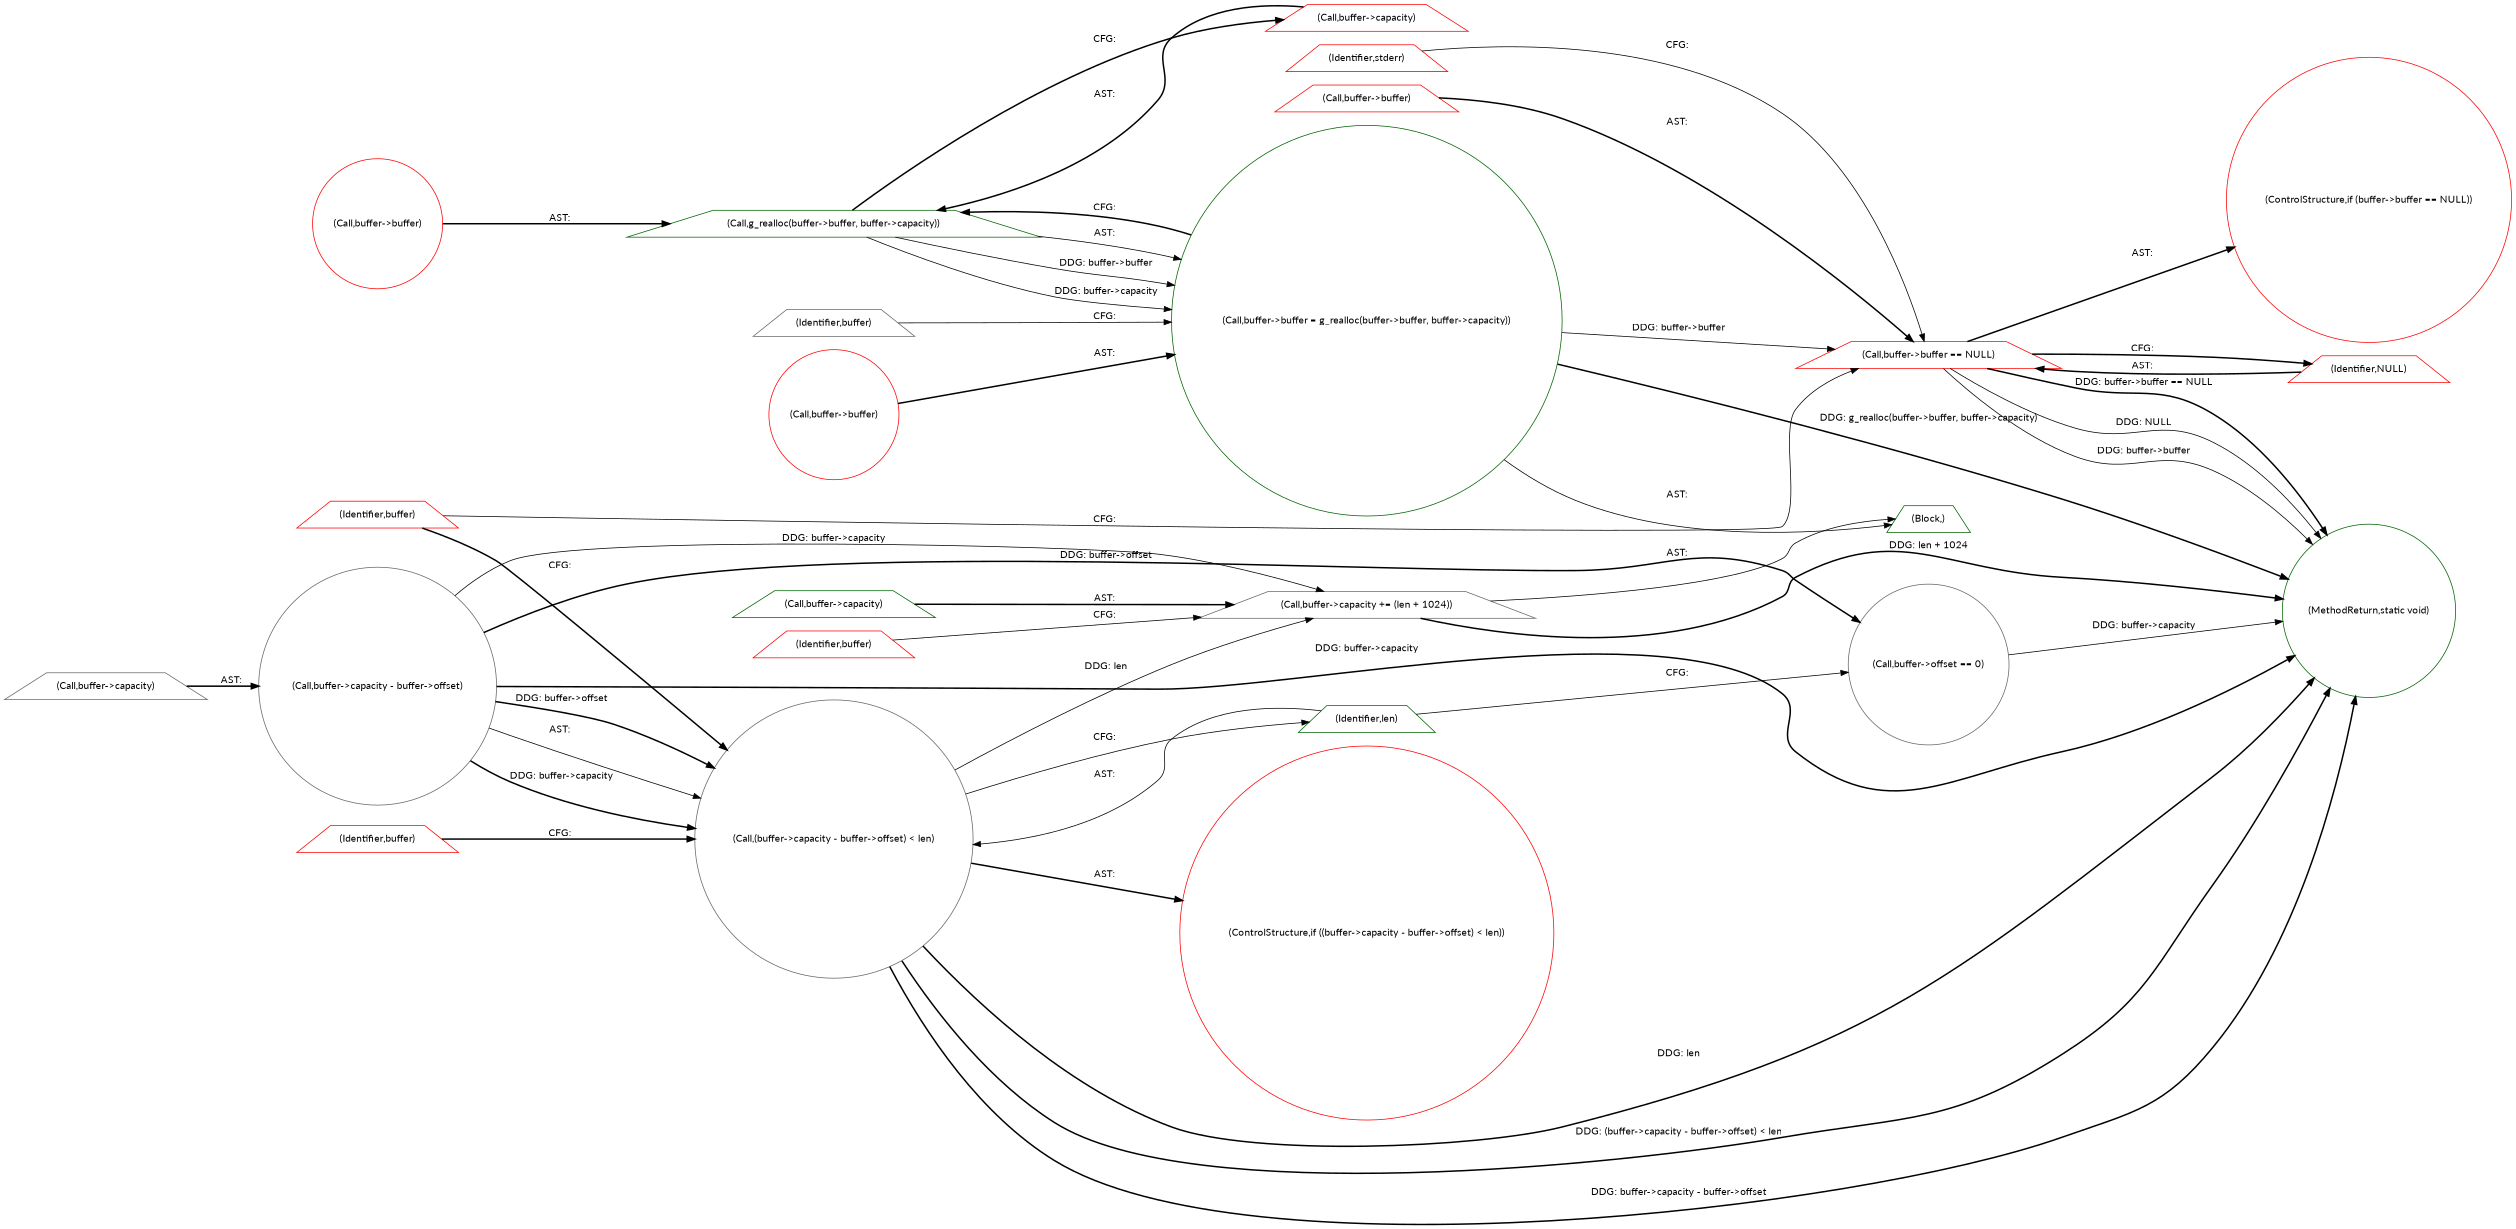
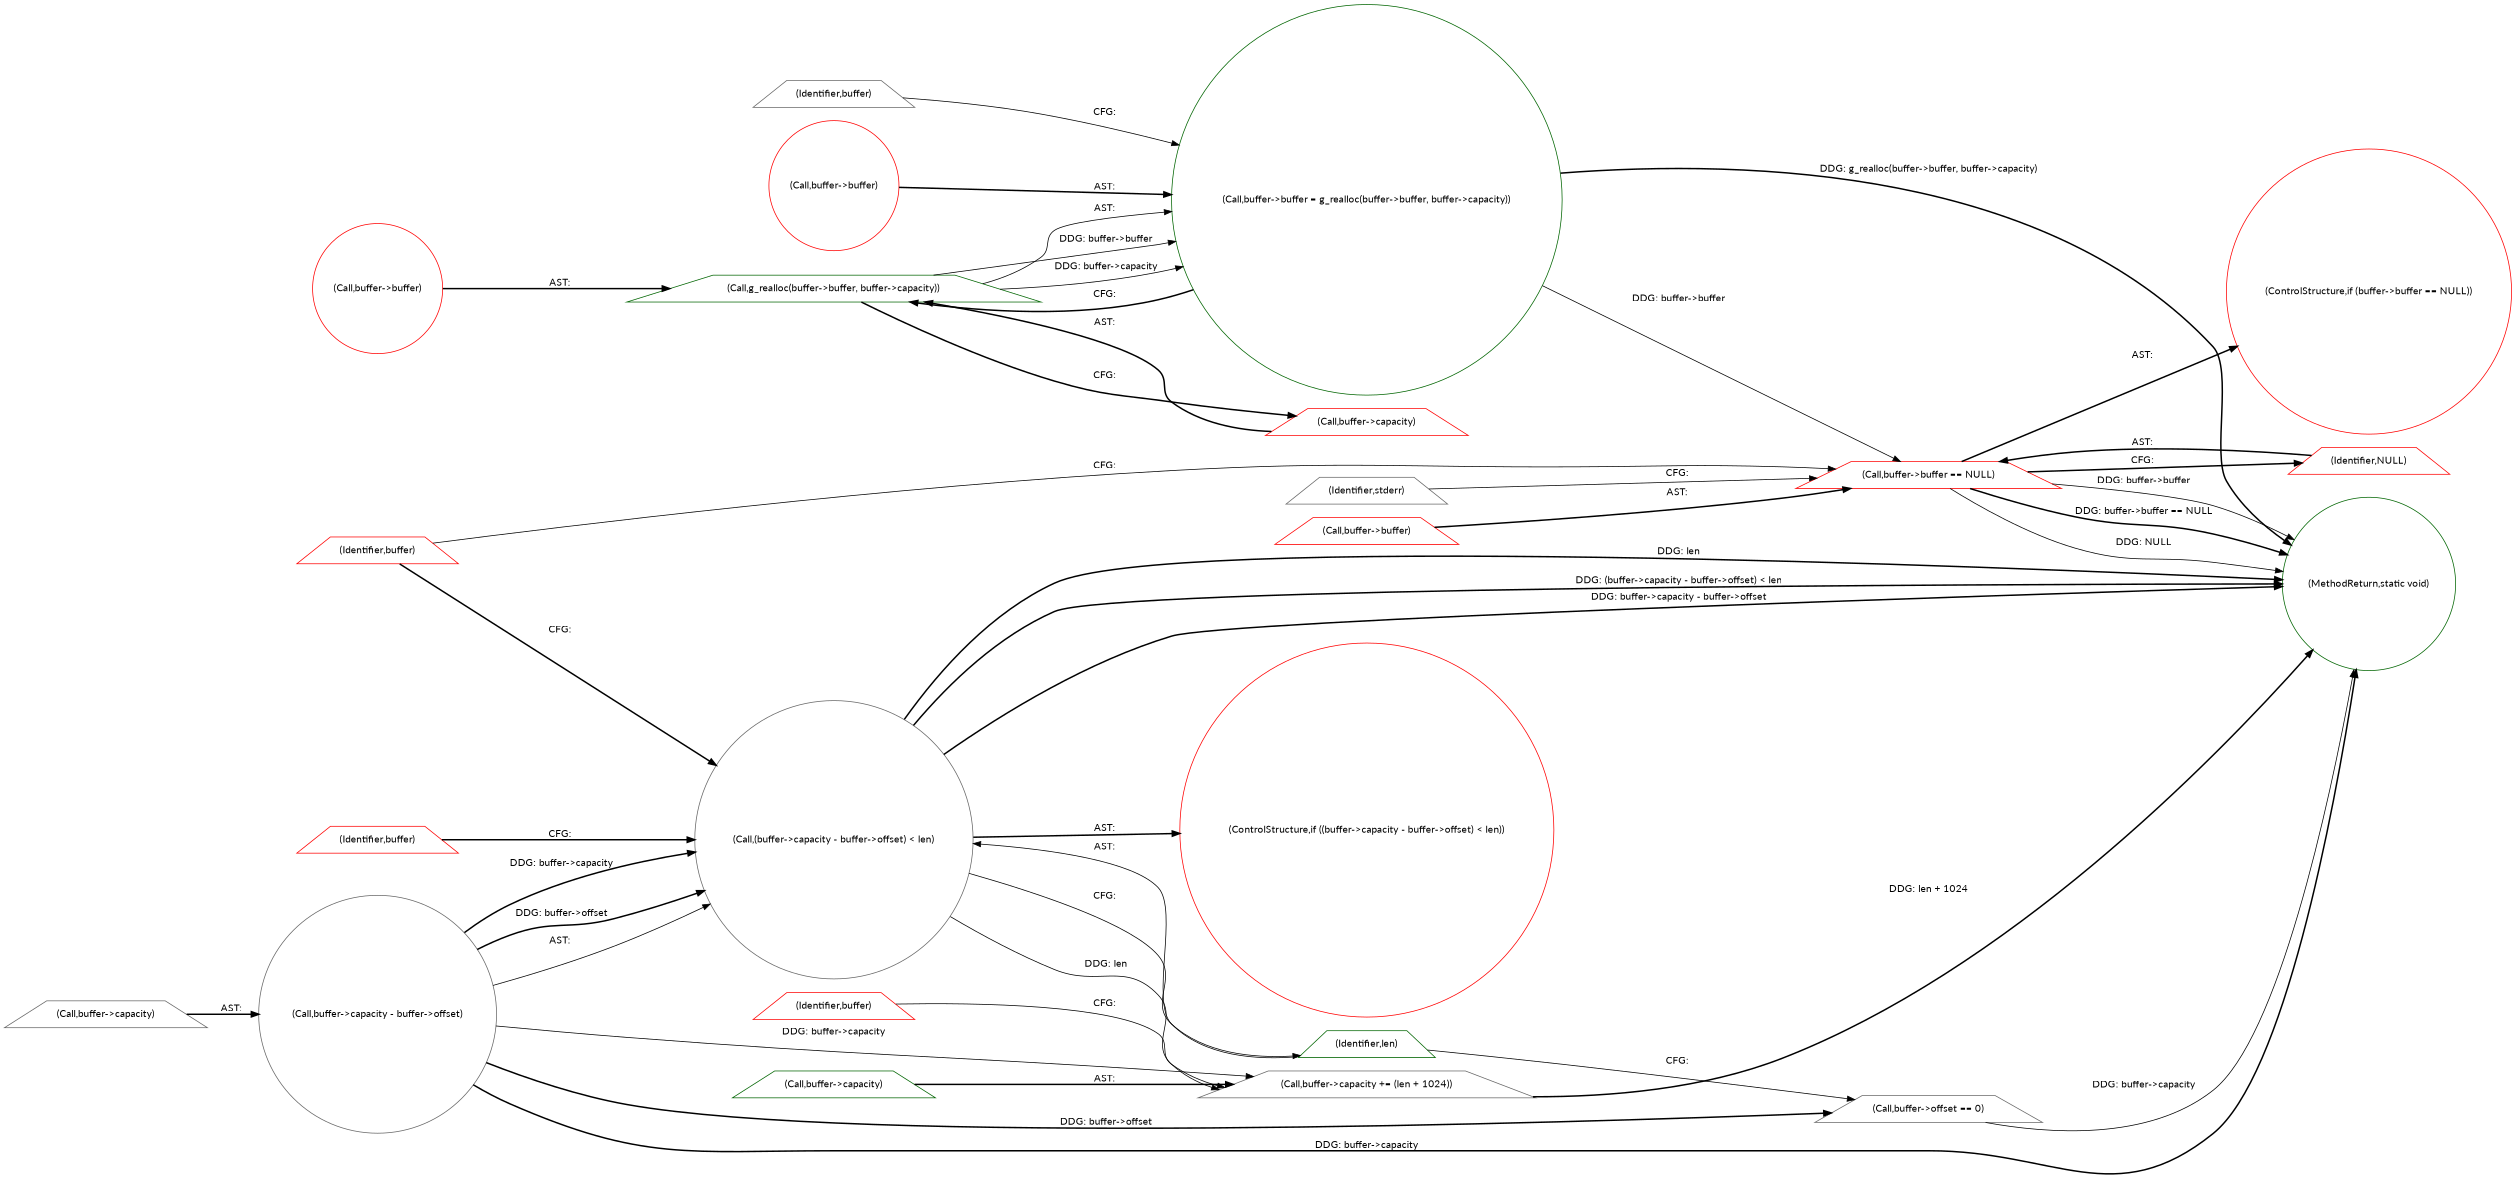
node "(Identifier,stderr)": color red -> gray40
node "(Block,)": removed
node "(Call,buffer->offset == 0)": shape circle -> trapezium
